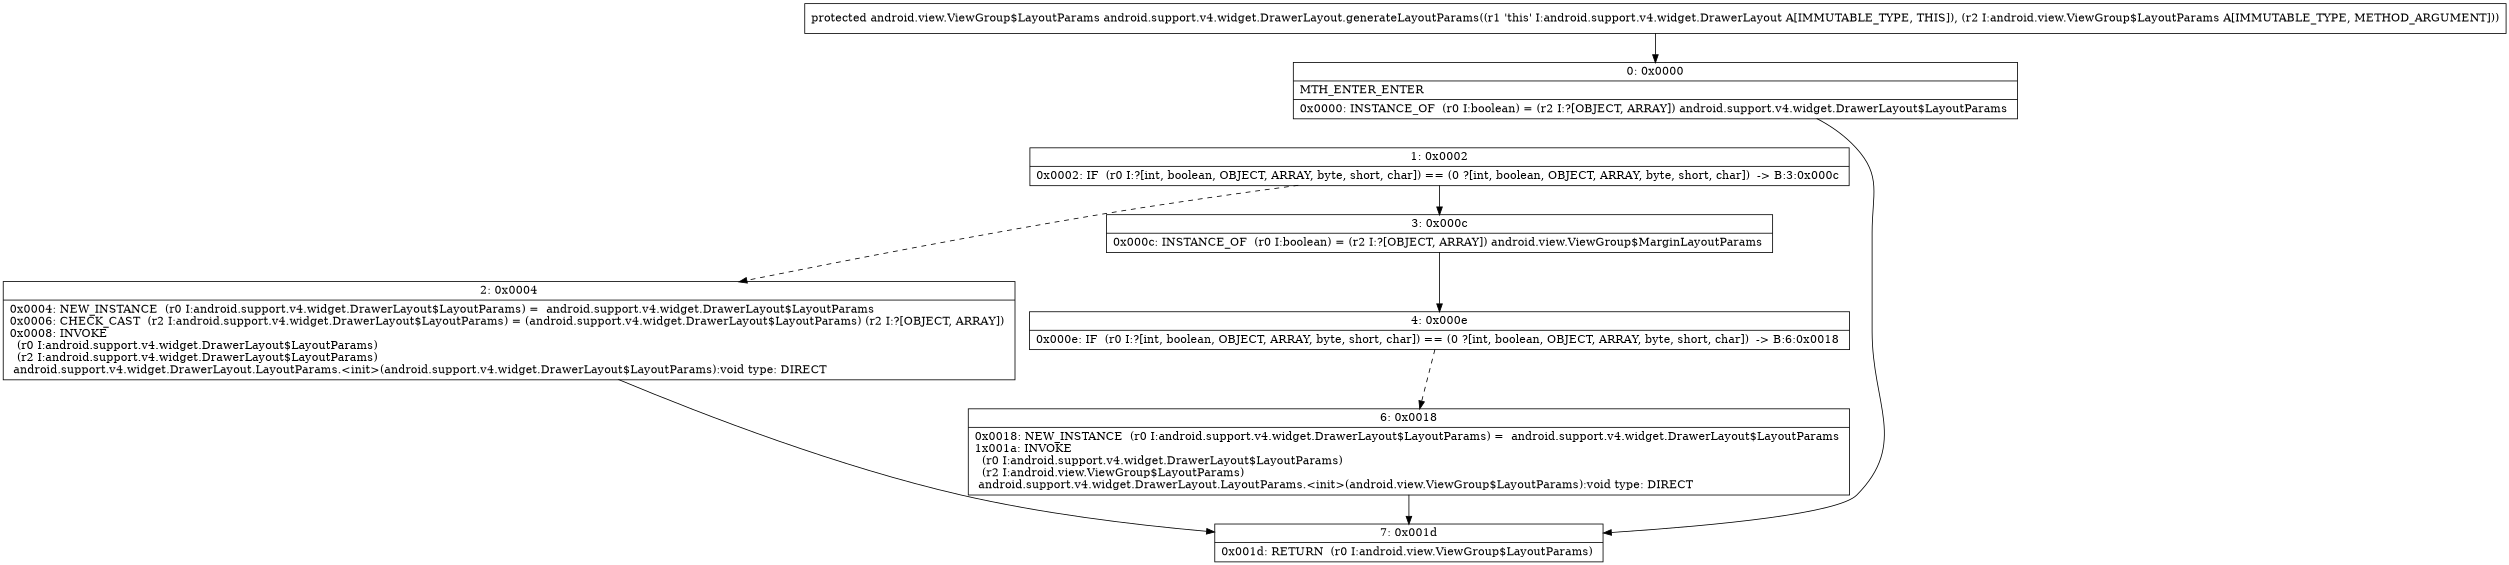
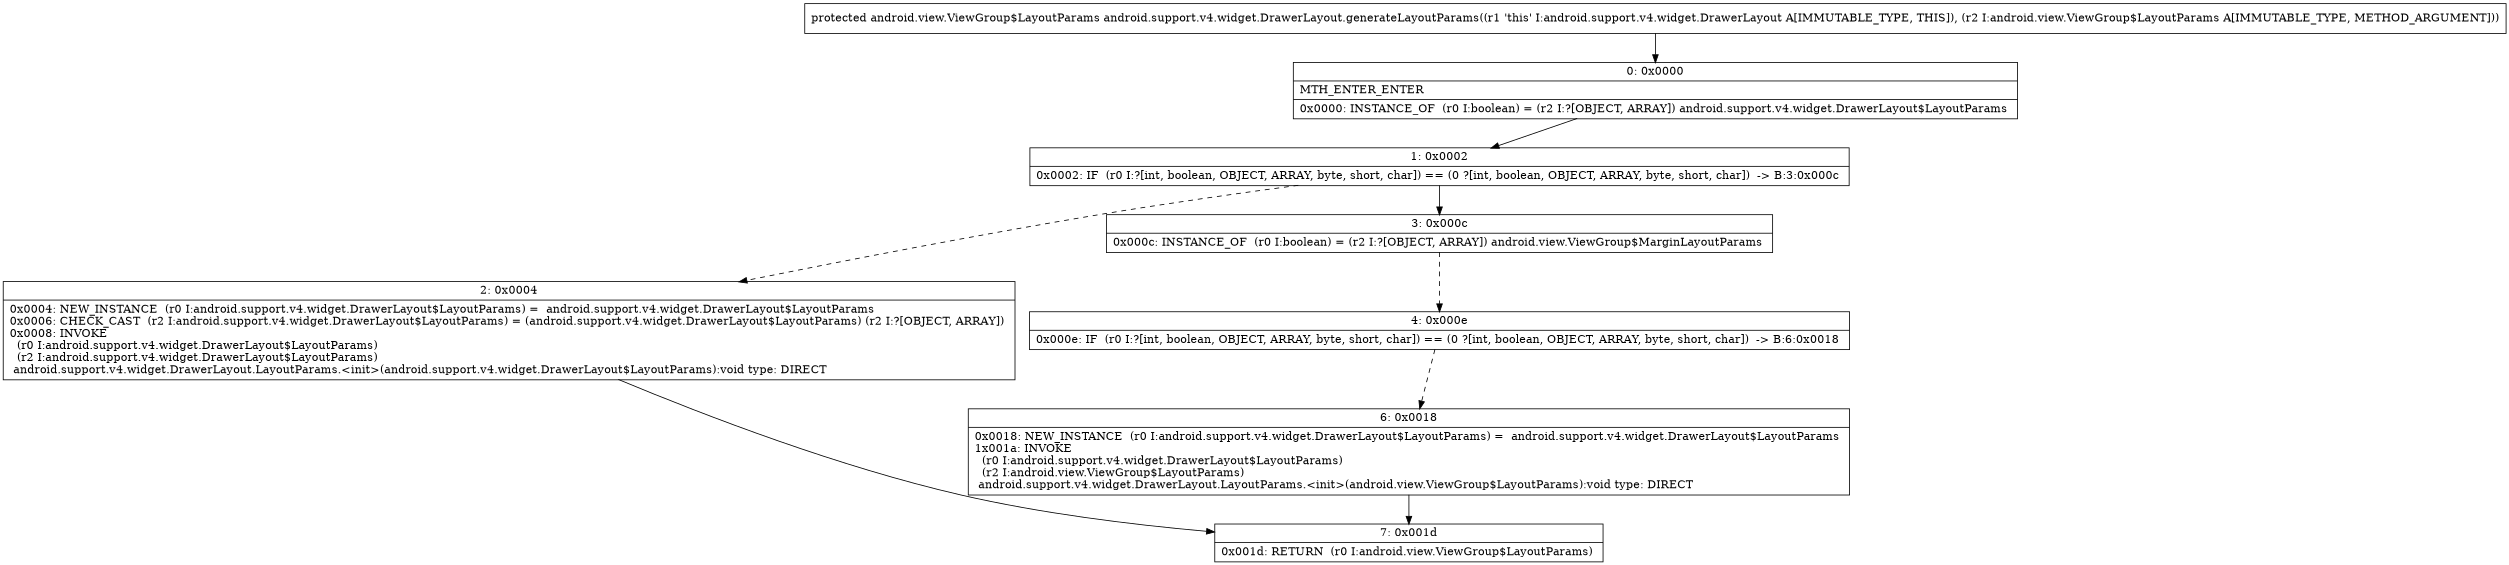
edge "3: 0x000c" -> "4: 0x000e": style solid -> dashed
edge "0: 0x0000" -> "7: 0x001d": now "0: 0x0000" -> "1: 0x0002"
